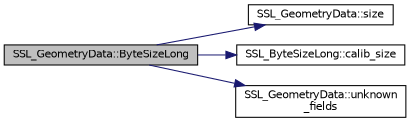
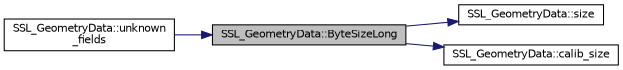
node "SSL_ByteSizeLong::calib_size": label "SSL_ByteSizeLong::calib_size" -> "SSL_GeometryData::calib_size"
edge "SSL_GeometryData::ByteSizeLong" -> "SSL_GeometryData::unknown _fields": reversed
